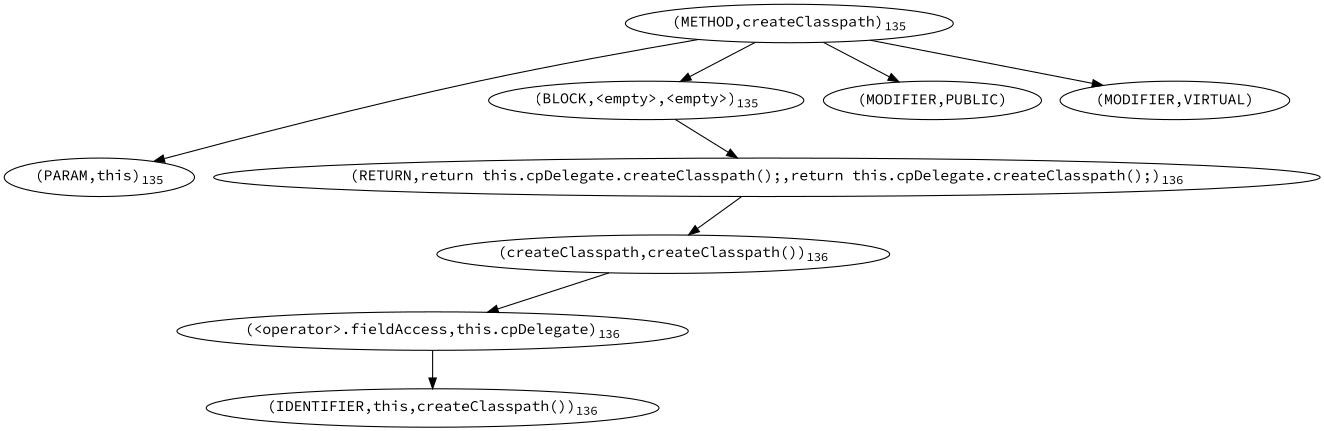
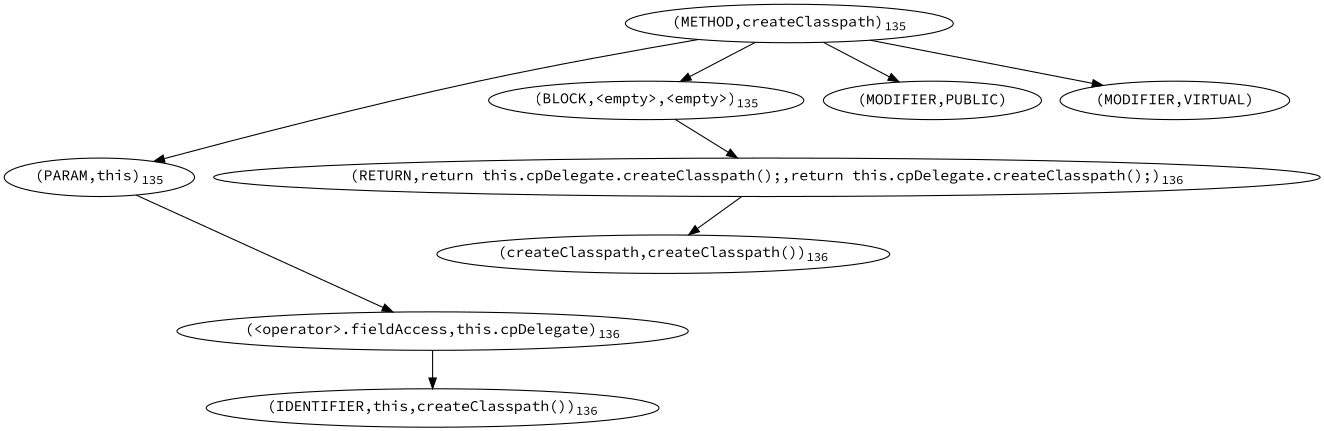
edge "(createClasspath,createClasspath())" -> "(<operator>.fieldAccess,this.cpDelegate)": now "(PARAM,this)" -> "(<operator>.fieldAccess,this.cpDelegate)"
